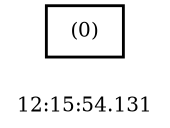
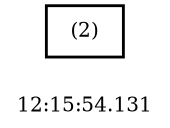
node "(0)": label "(0)" -> "(2)"
